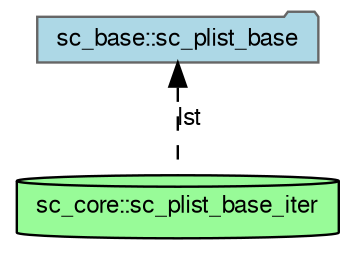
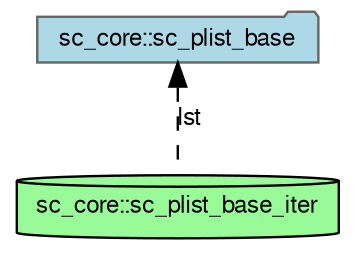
node "sc_base::sc_plist_base": label "sc_base::sc_plist_base" -> "sc_core::sc_plist_base"
